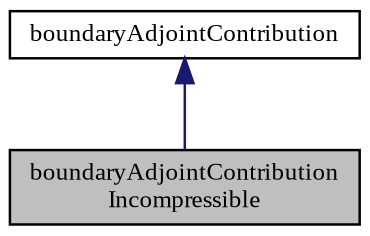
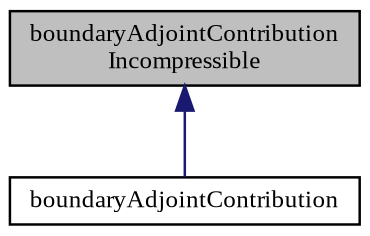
edge "boundaryAdjointContribution Incompressible" -> "boundaryAdjointContribution": reversed
